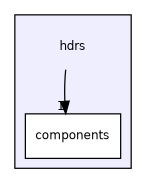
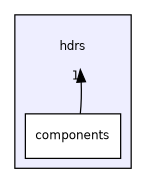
edge "hdrs" -> "components": reversed
